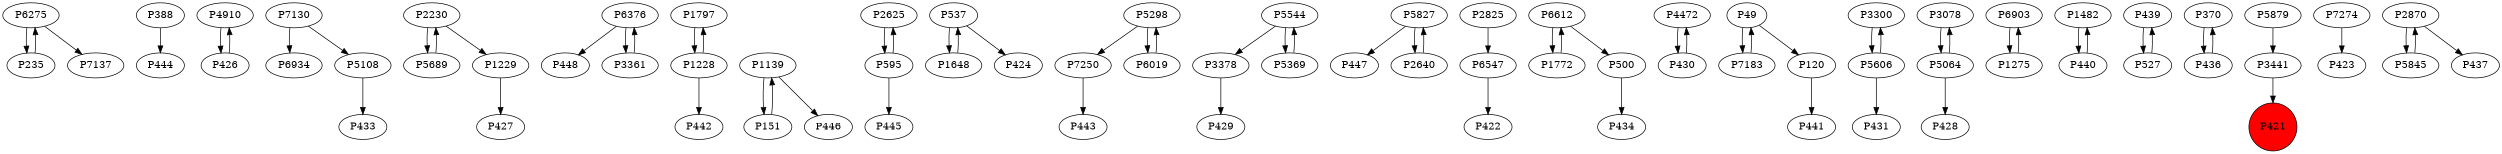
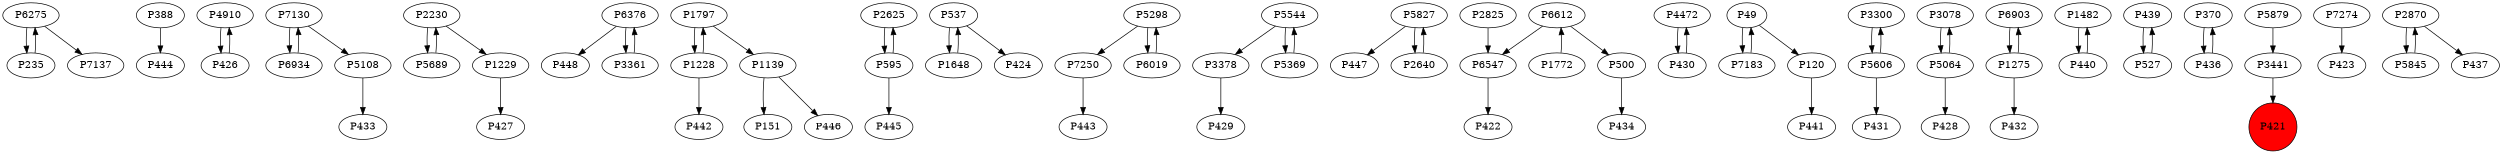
edge "P6612" -> "P1772": now "P6612" -> "P6547"
edge "P6934" -> "P7130": added
edge "P151" -> "P1139": now "P1797" -> "P1139"
node "P432": added
